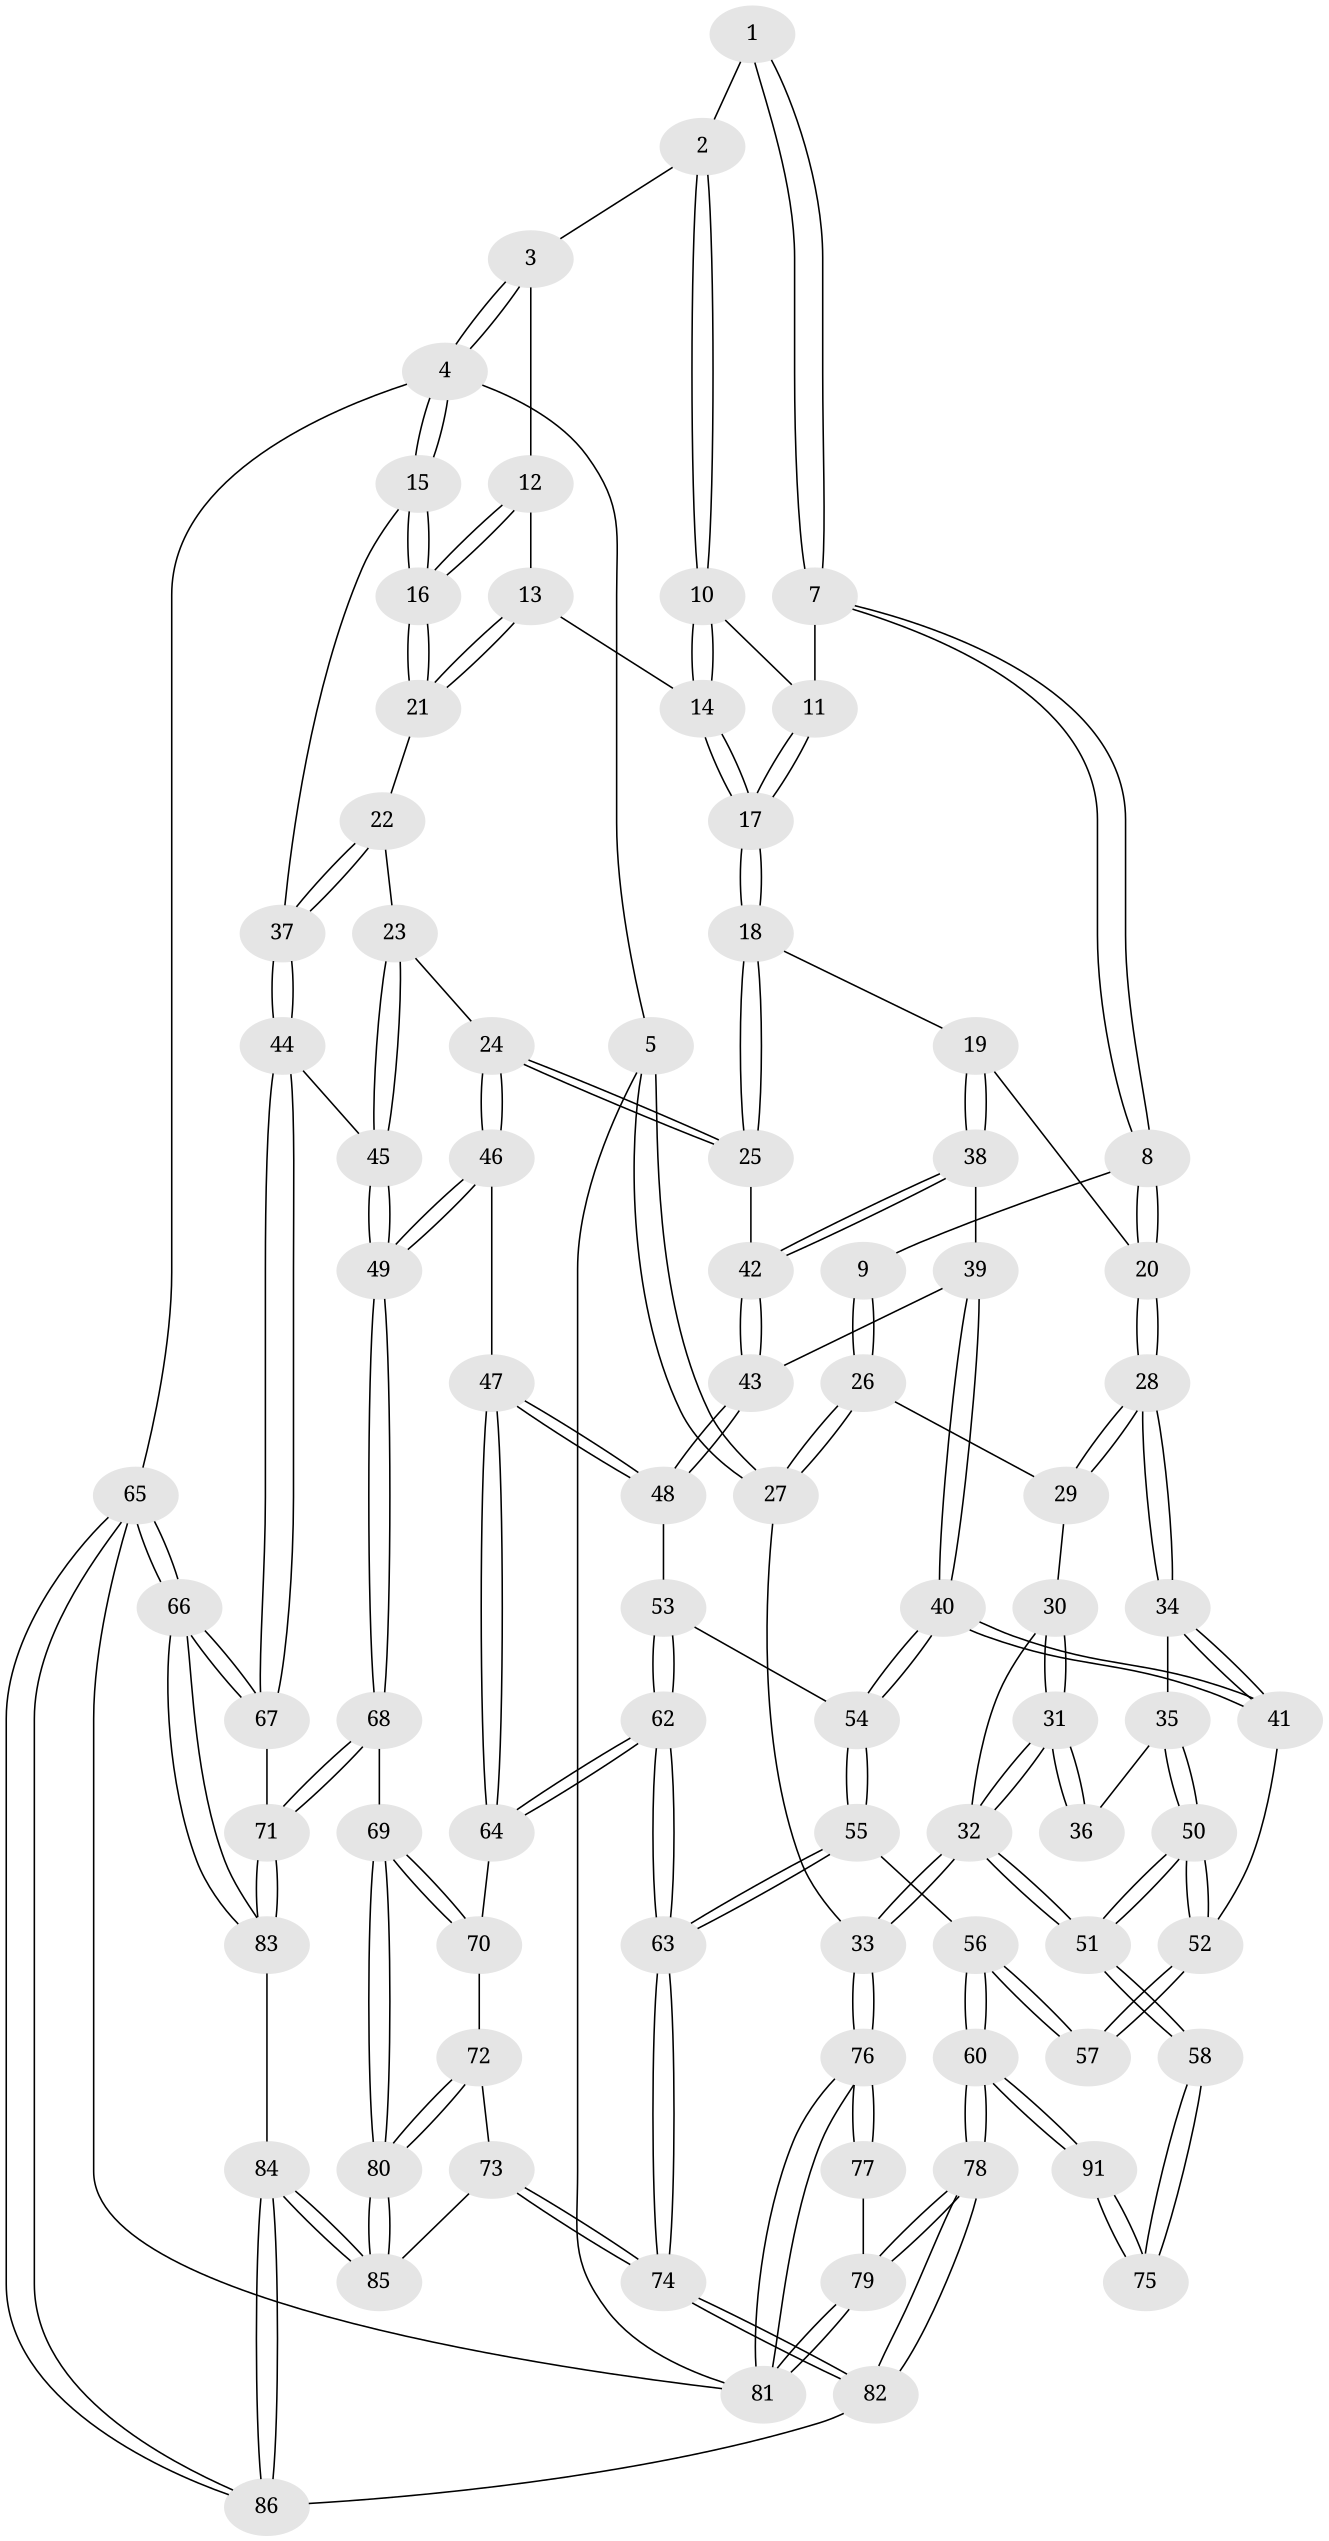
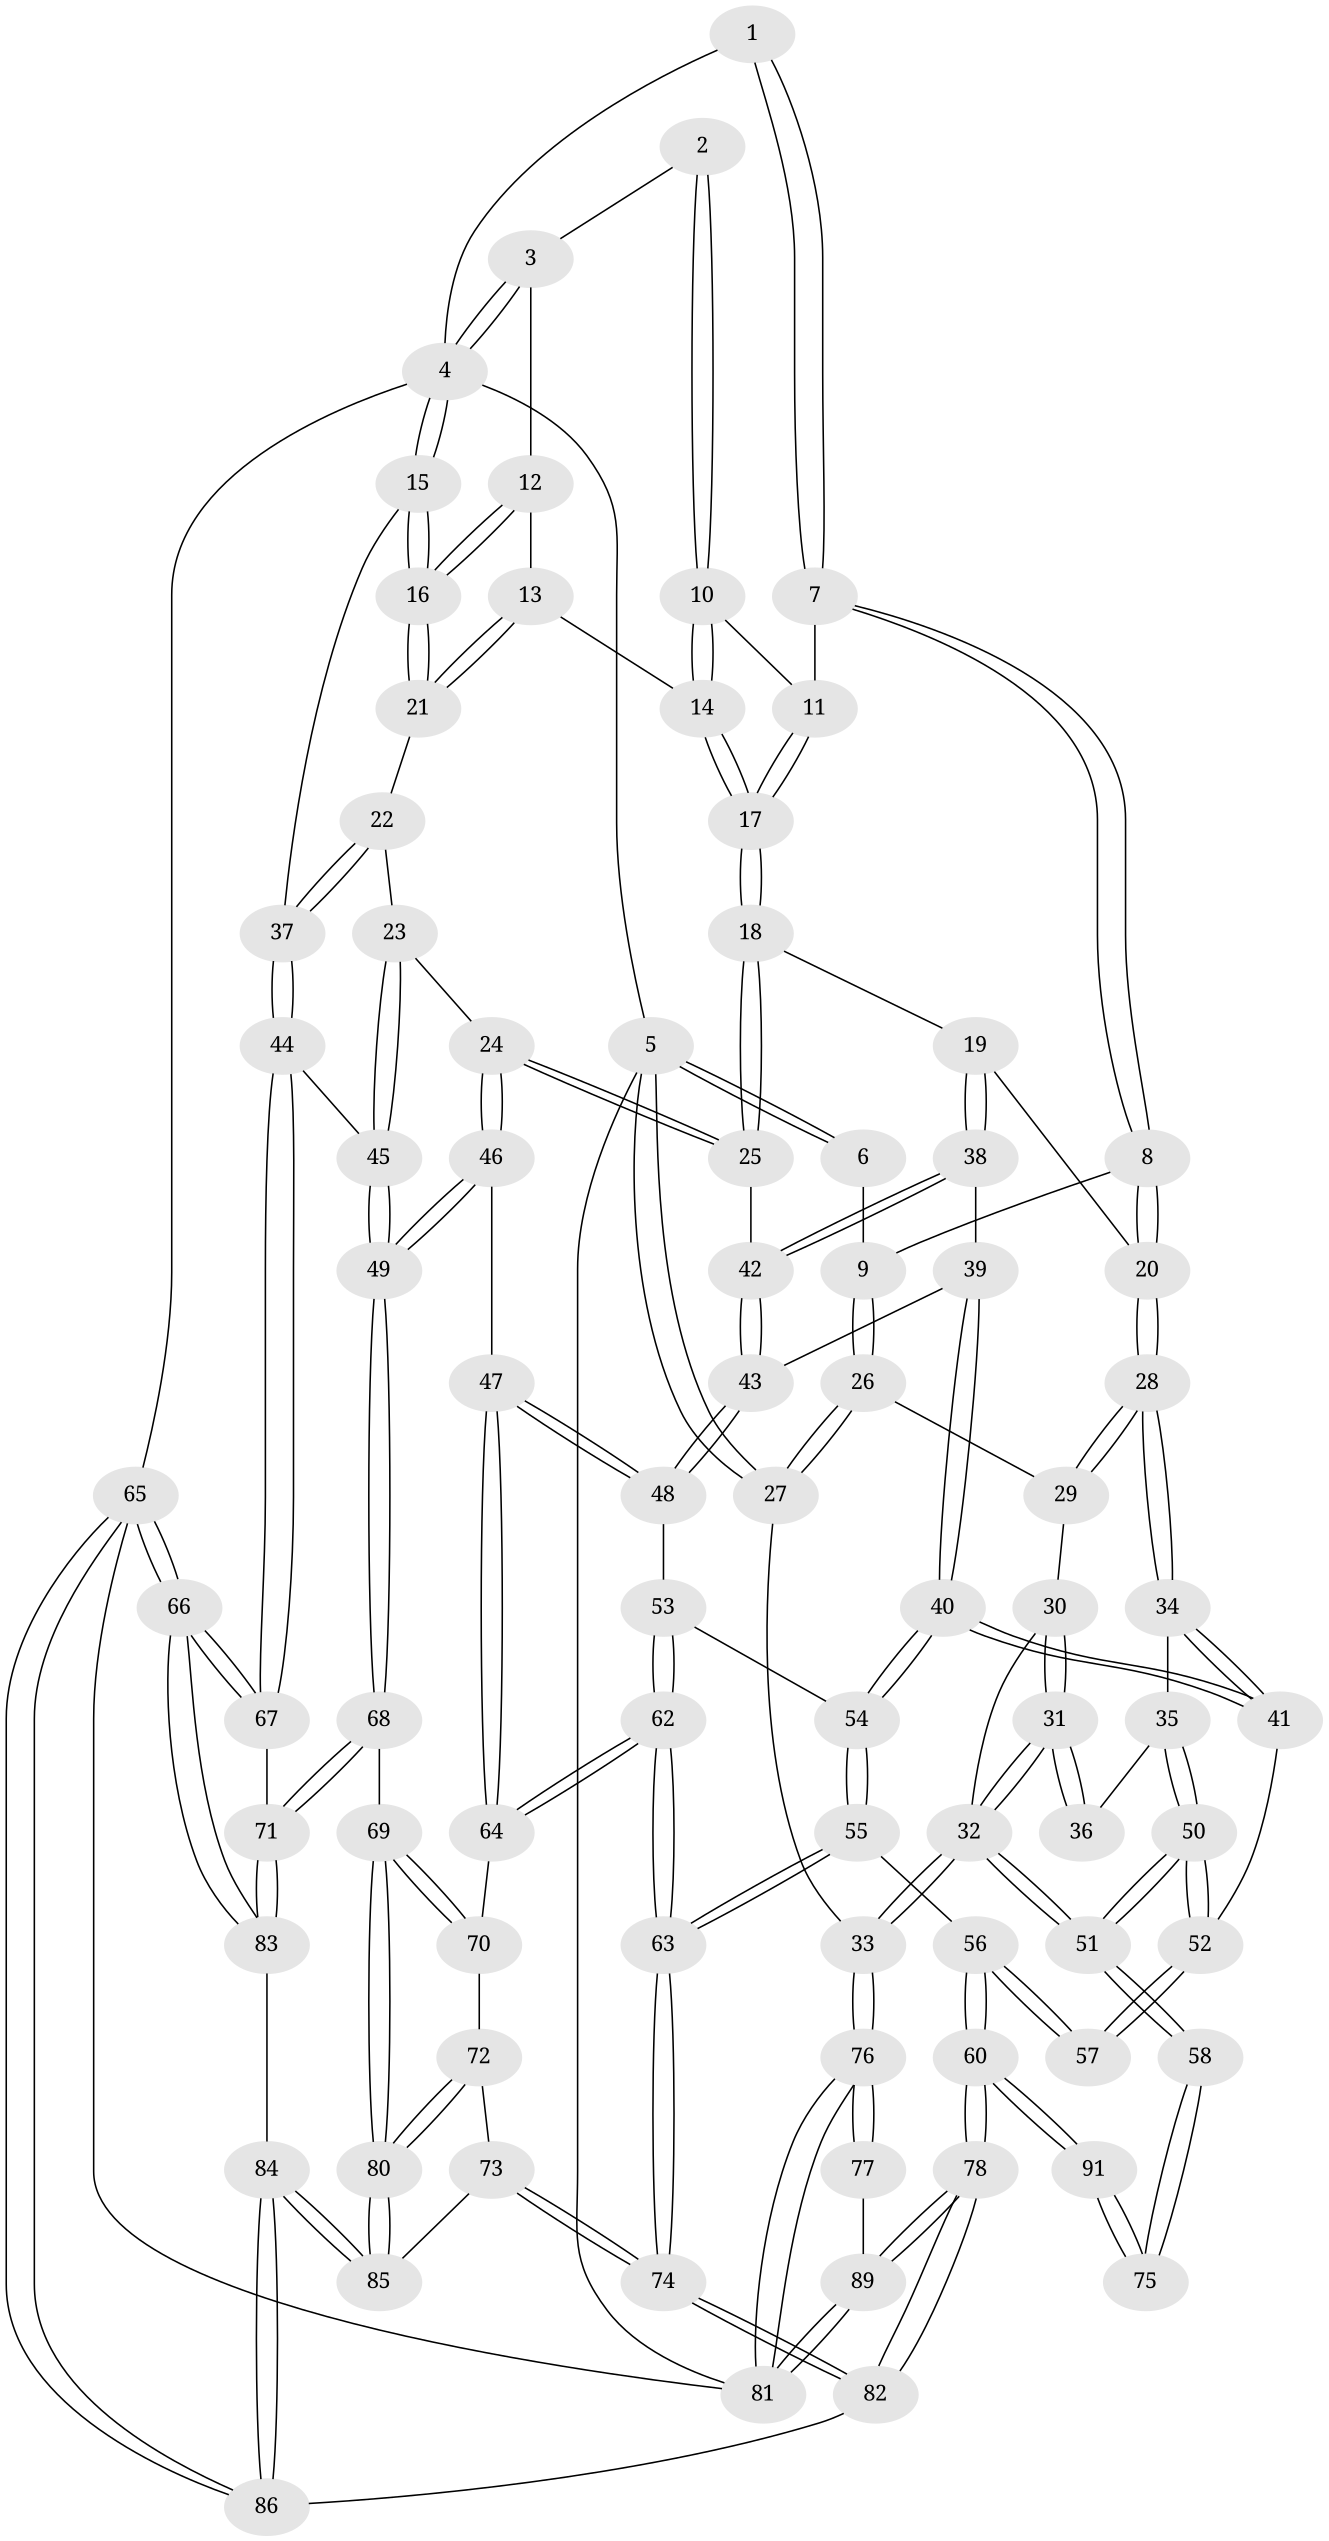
edge "1" -- "2": now "1" -- "4"
node "6": added
node "79": label "79" -> "89"
